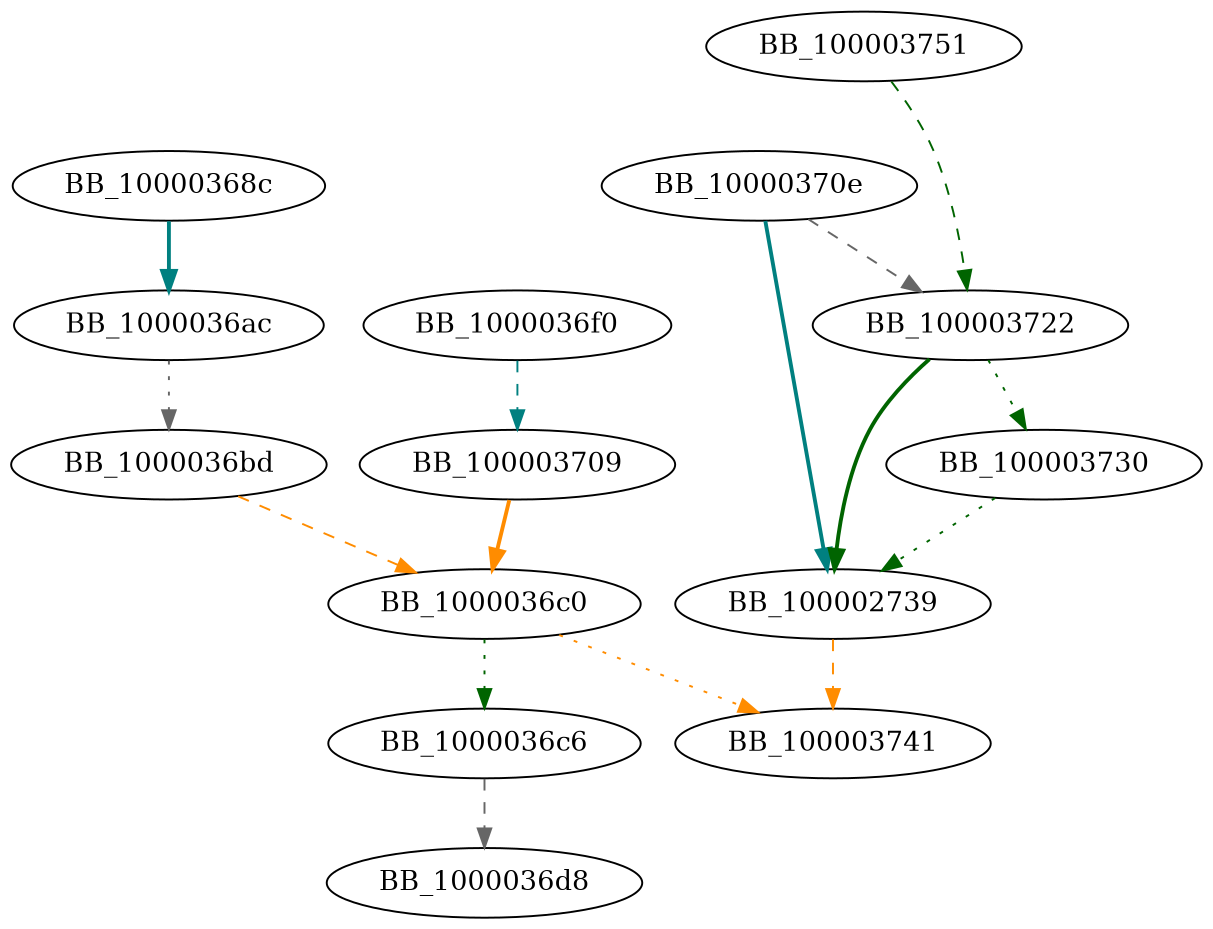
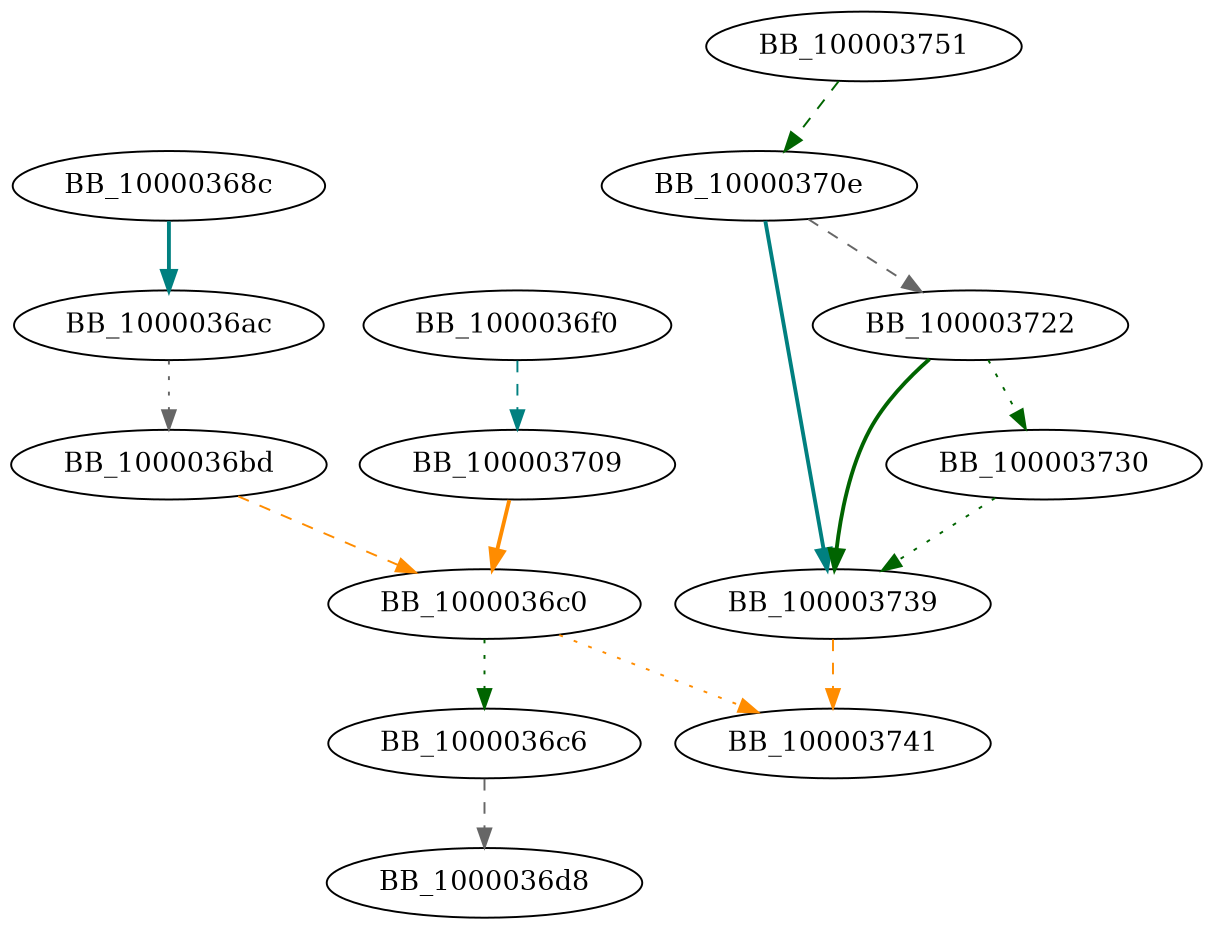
edge "BB_100003751" -> "BB_100003722": now "BB_100003751" -> "BB_10000370e"
node "BB_100002739": label "BB_100002739" -> "BB_100003739"
